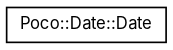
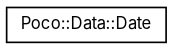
node "Poco::Date::Date": label "Poco::Date::Date" -> "Poco::Data::Date"
